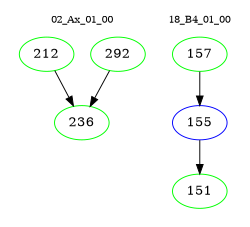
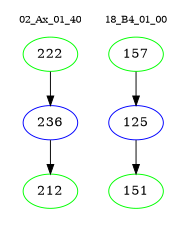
cluster "02_Ax_01_00": label "02_Ax_01_00" -> "02_Ax_01_40"
node "292": label "292" -> "222"
edge "212" -> "236": reversed
node "236": color green -> blue
node "155": label "155" -> "125"
